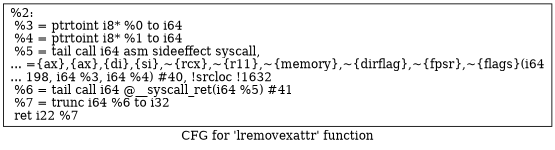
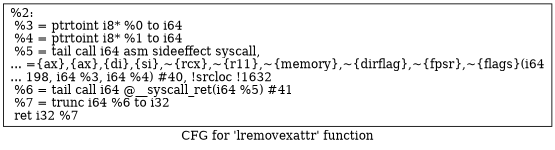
node "%2:": text "ret i22 %7" -> "ret i32 %7"
